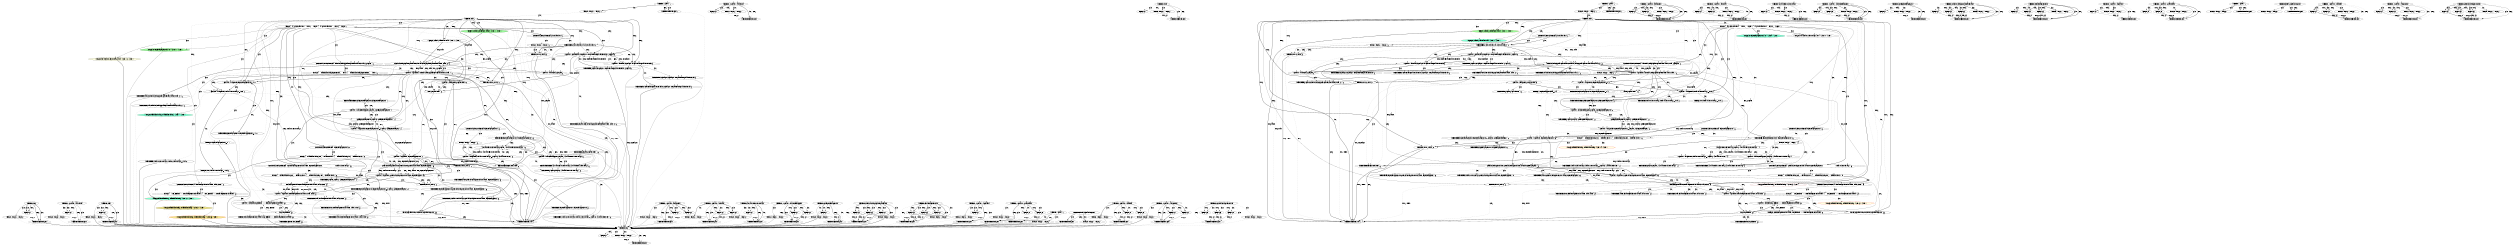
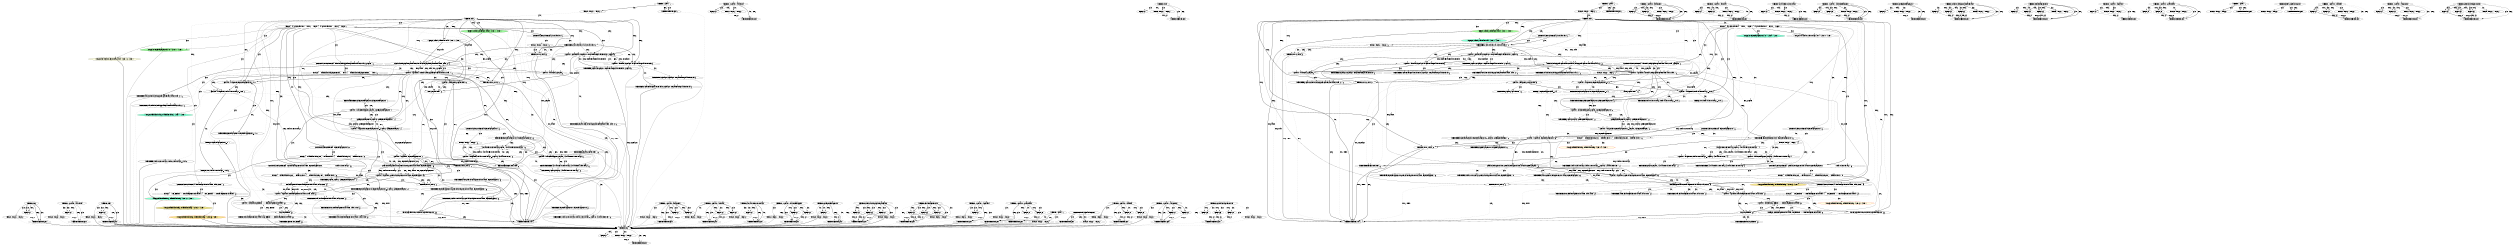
node "<(LOCAL,DidFinishPrinting : DidFinishPrinting)<SUB>25</SUB>>": fillcolor white -> khaki
